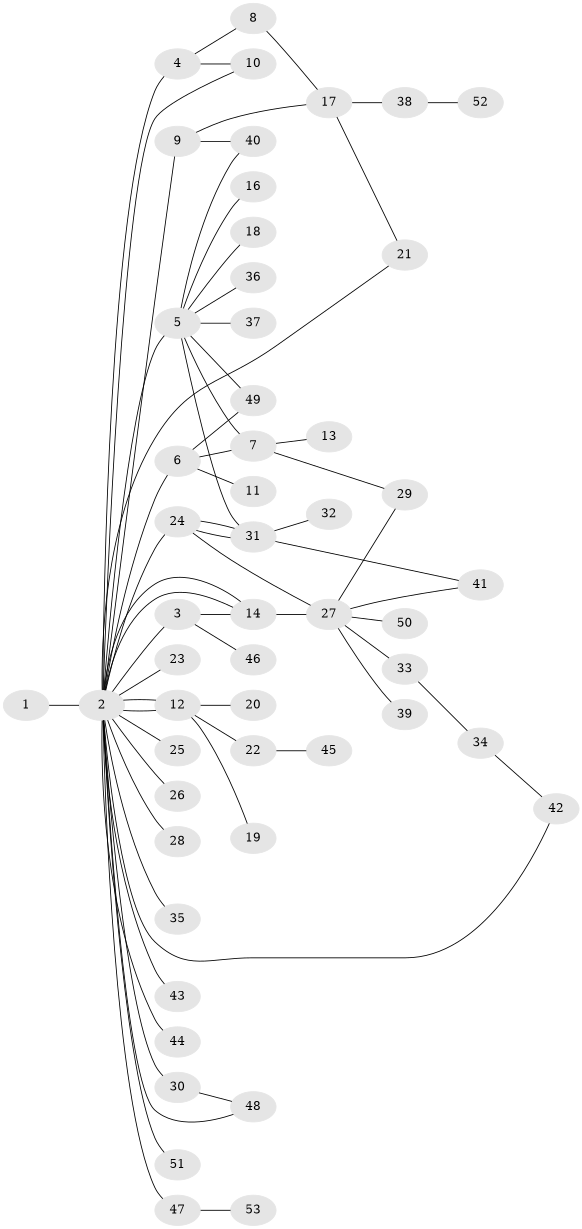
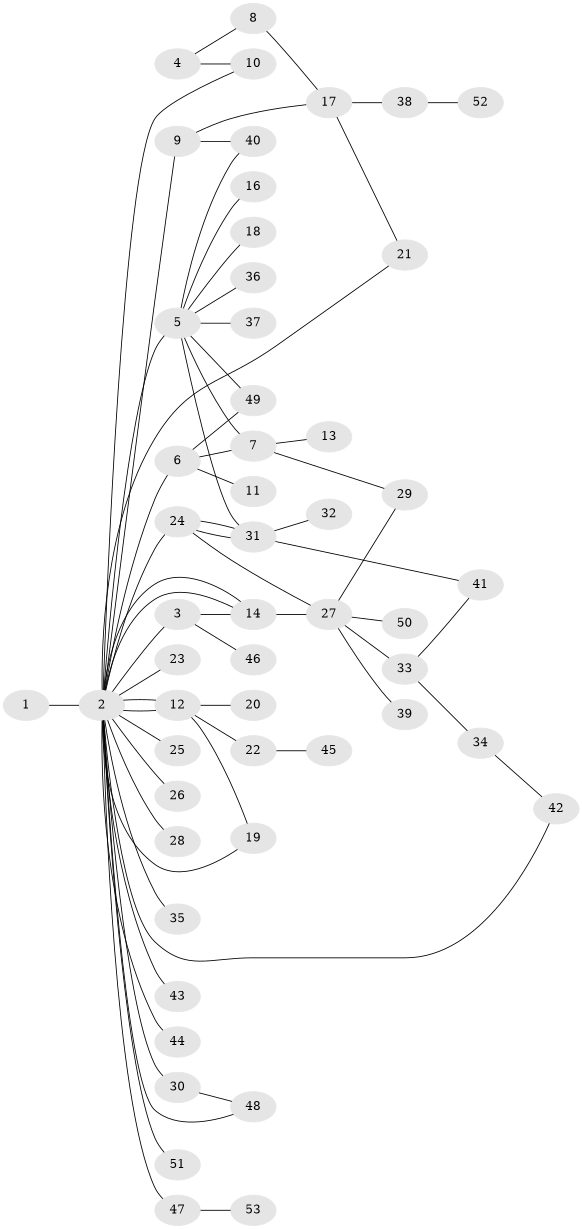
edge "4" -- "2": now "19" -- "2"
edge "41" -- "27": now "41" -- "33"
